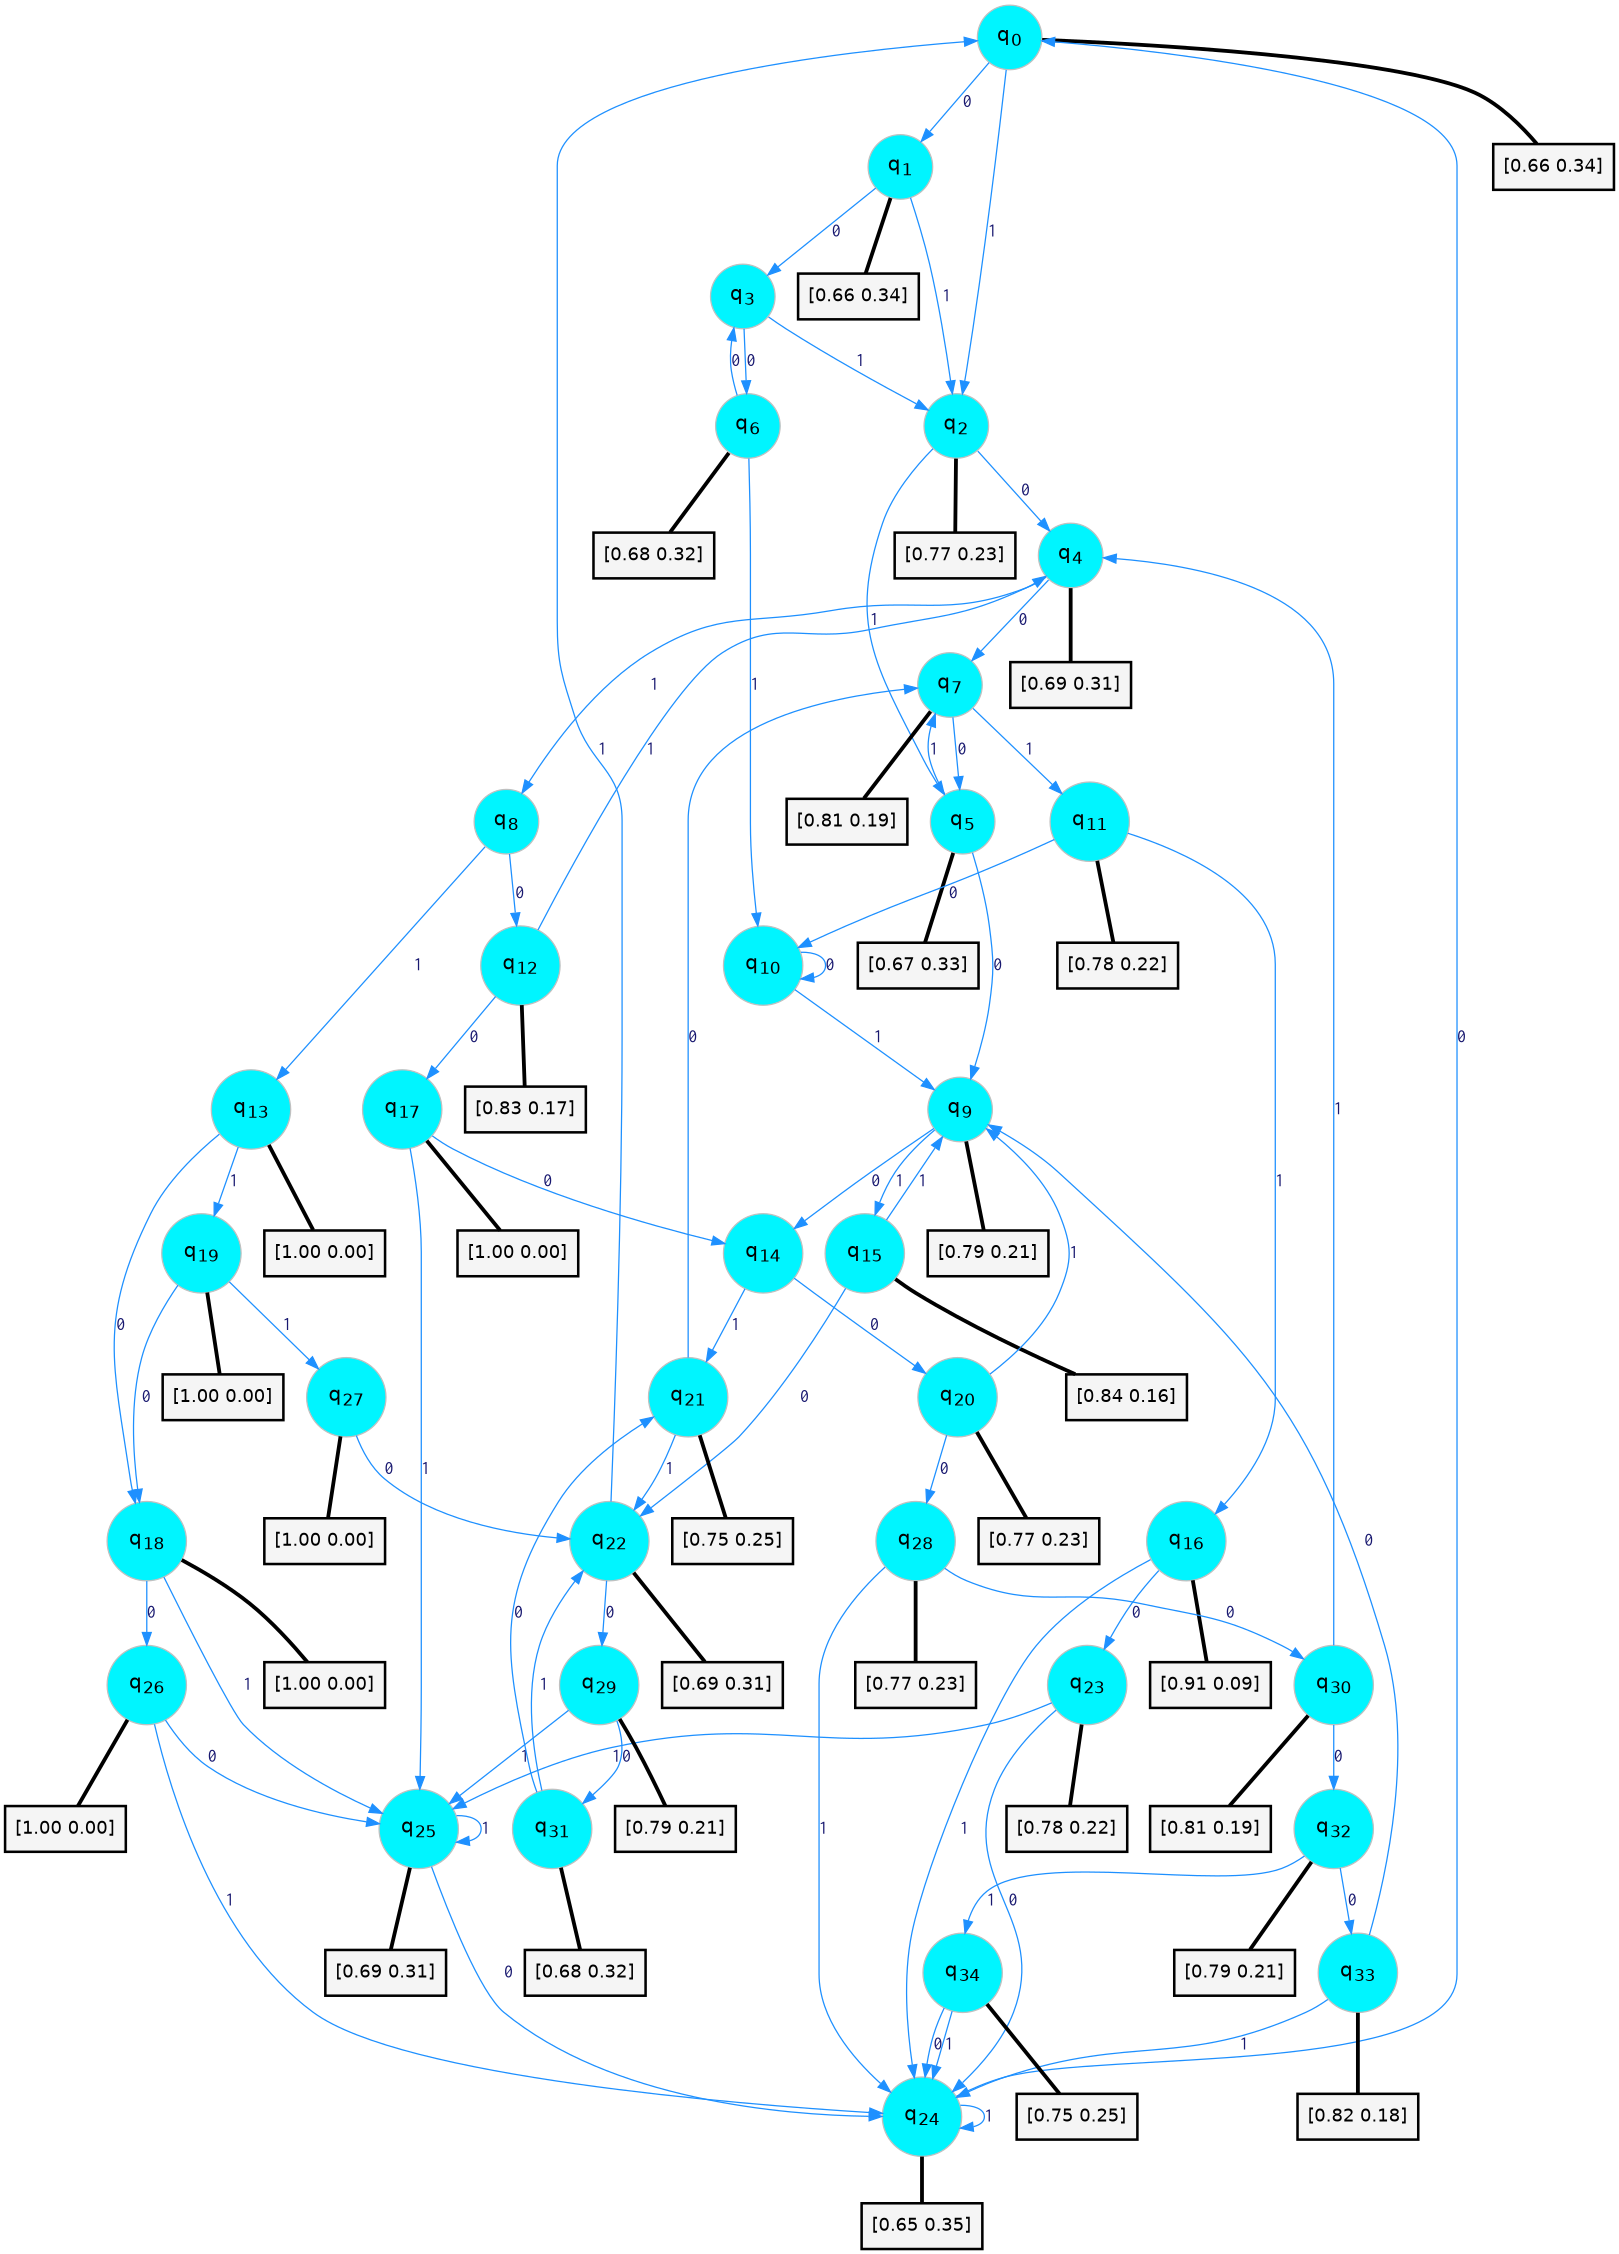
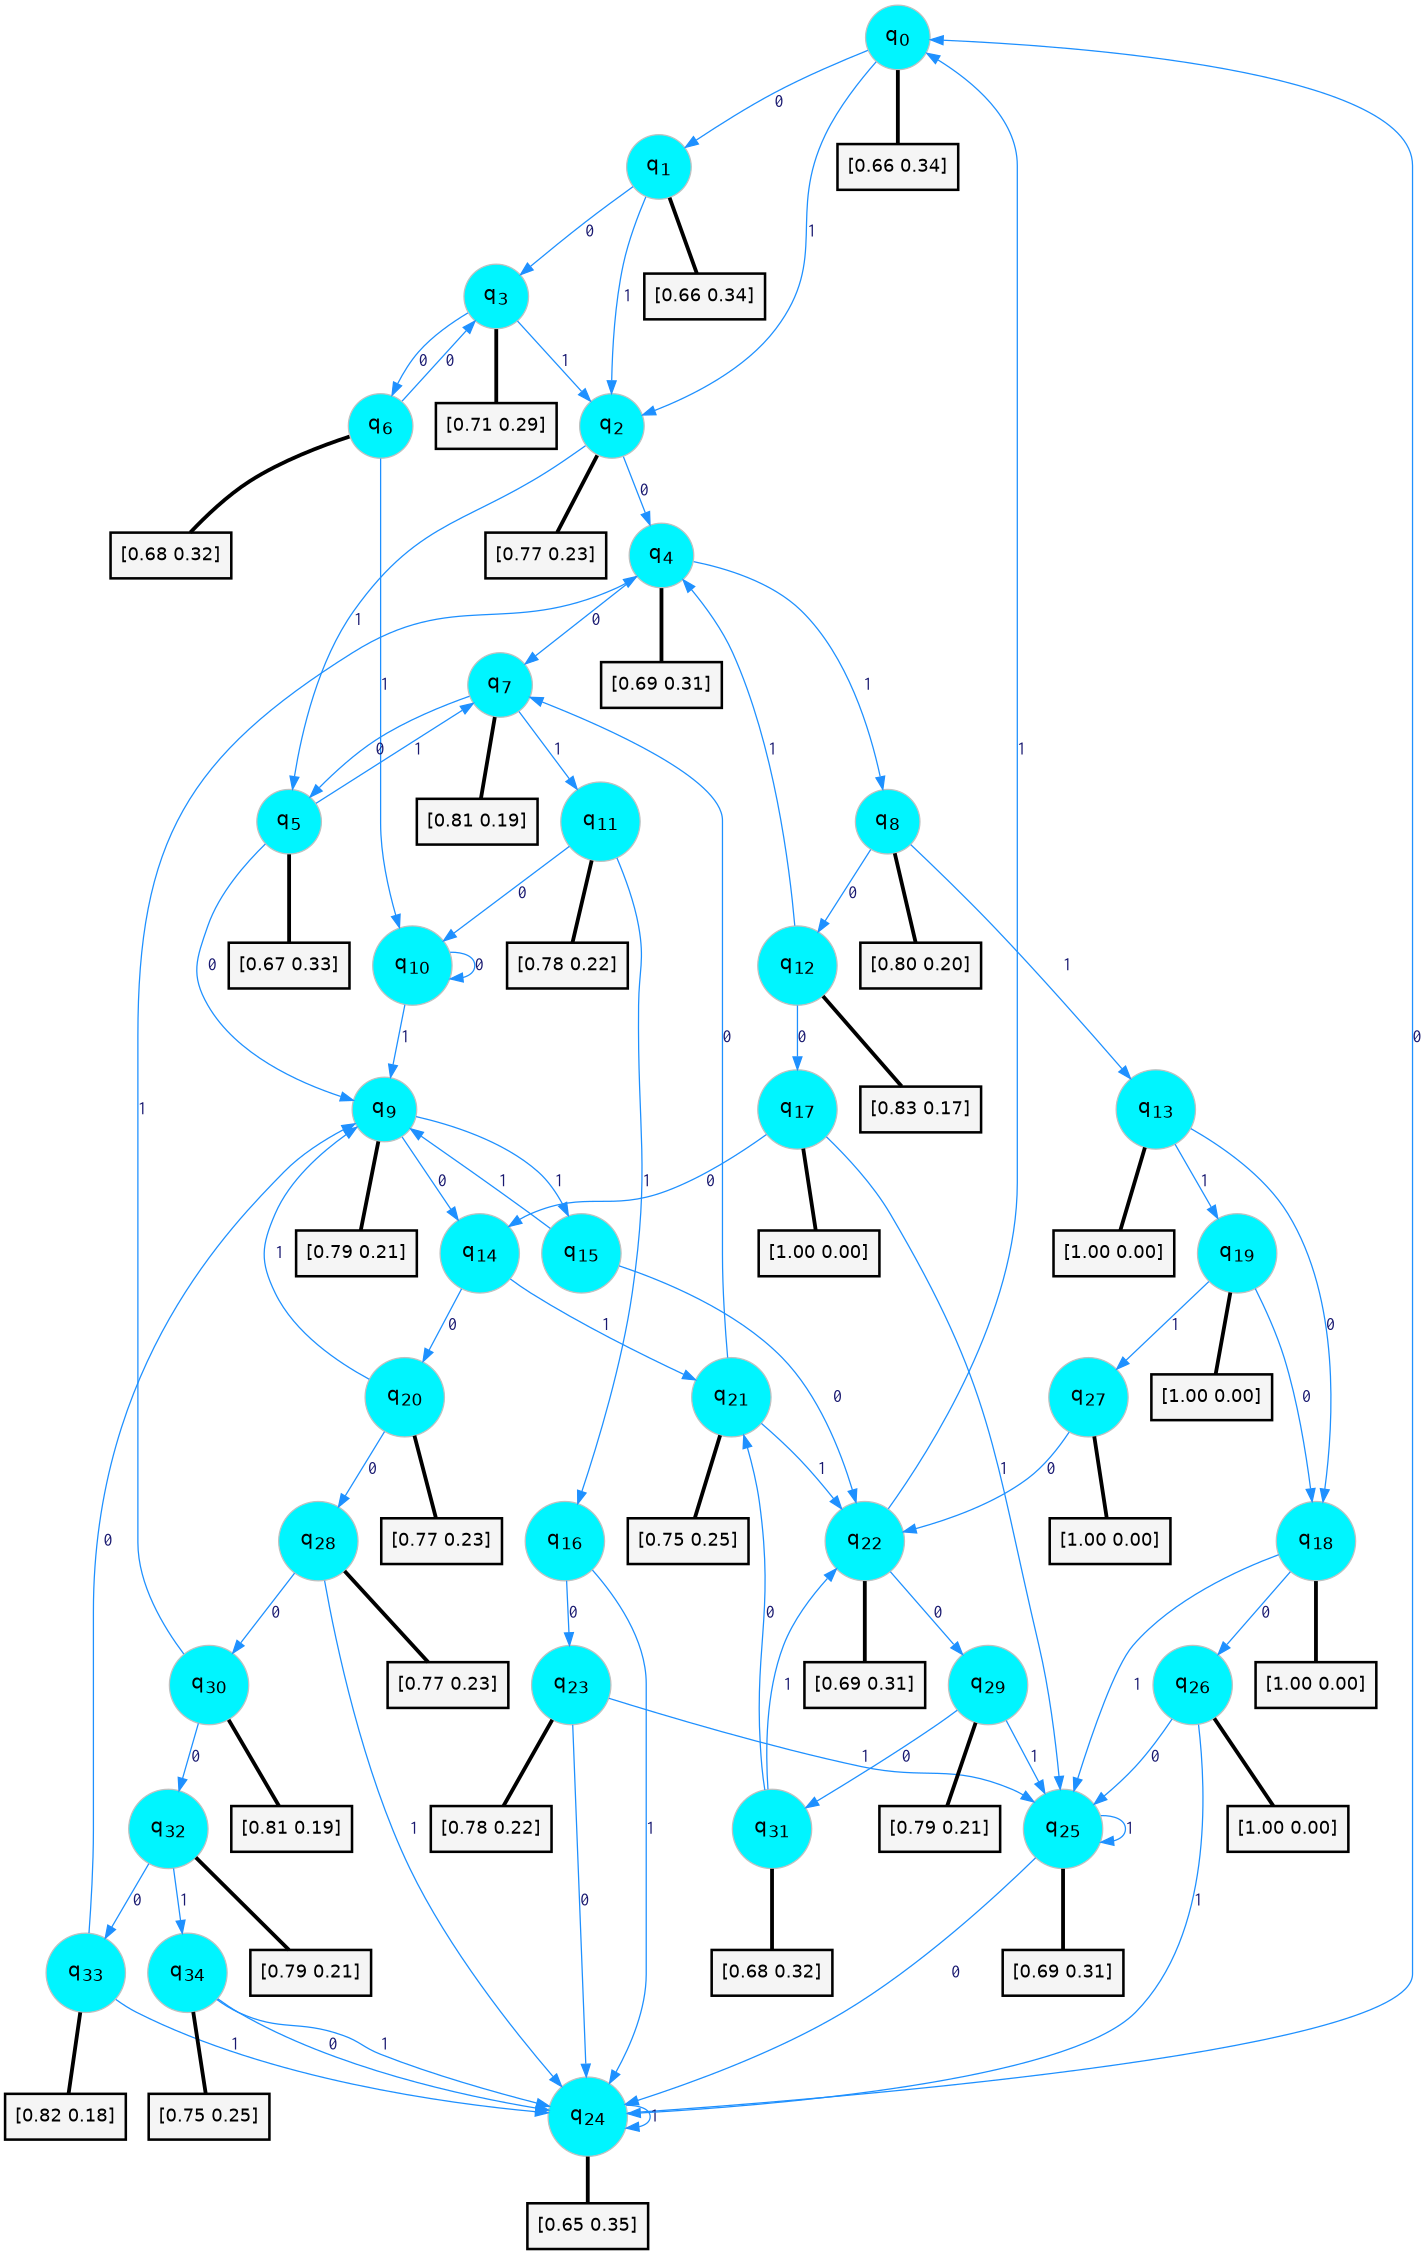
node "[0.71 0.29]": added
node "[0.80 0.20]": added
node "[0.84 0.16]": removed
node "[0.91 0.09]": removed
